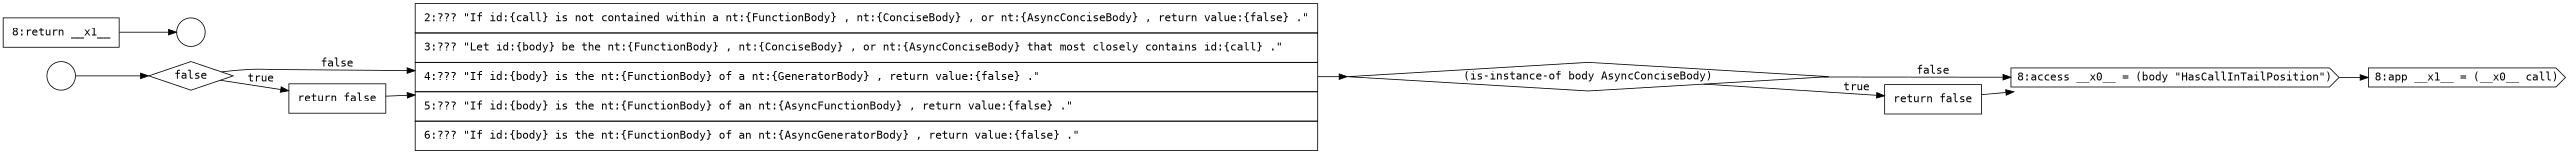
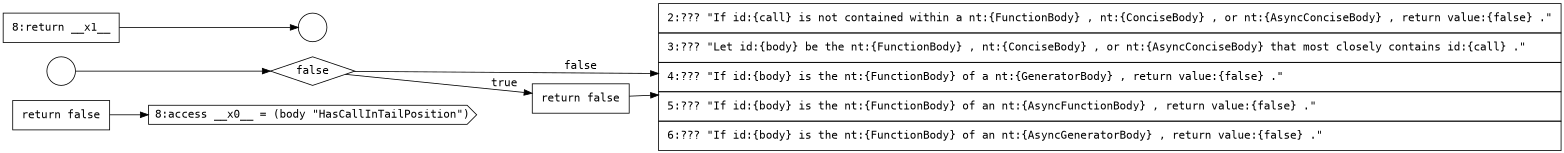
node "(is-instance-of body AsyncConciseBody)": removed
node "8:app __x1__ = (__x0__ call)": removed
